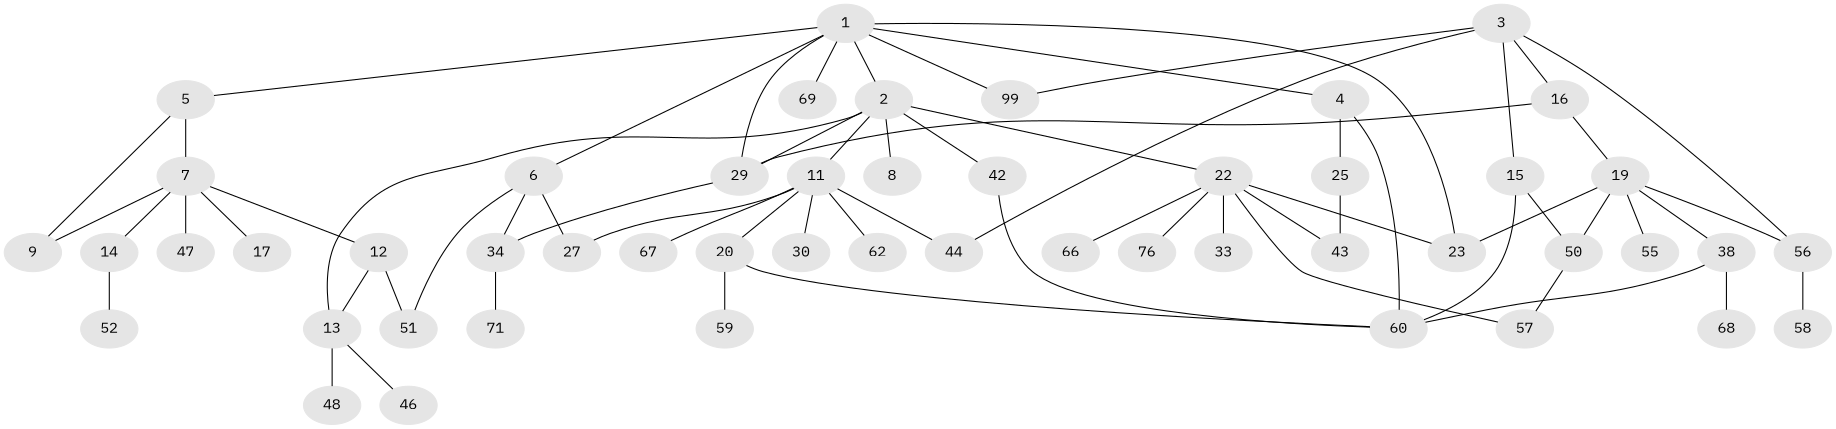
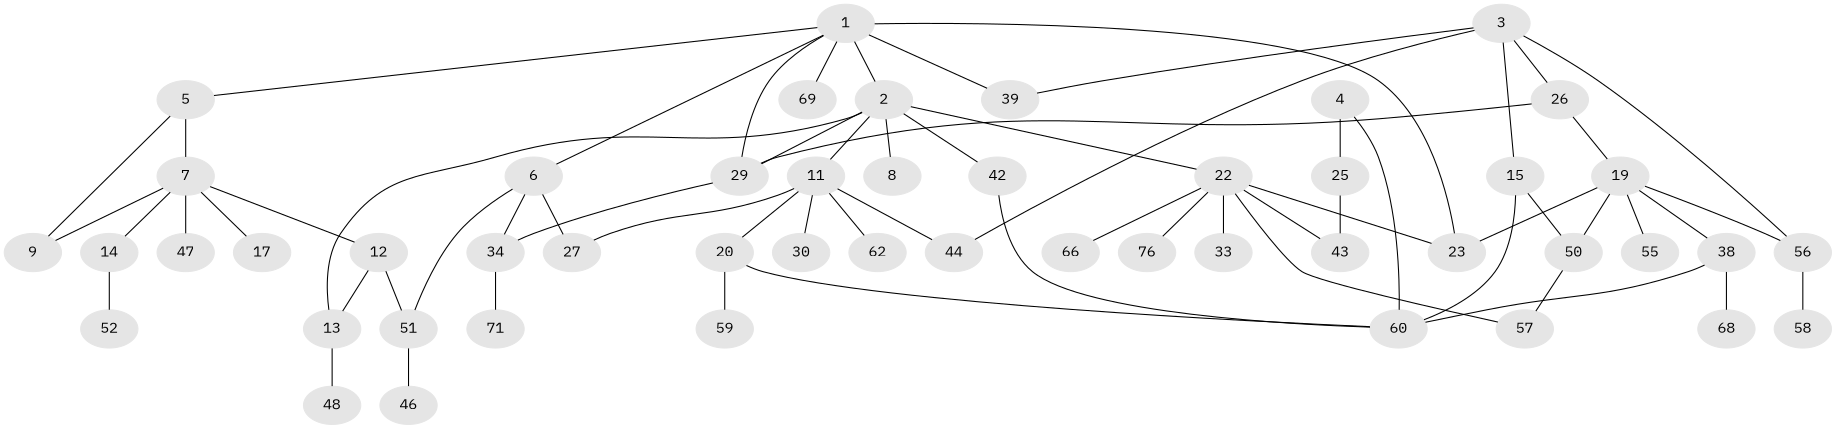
edge "1" -- "4": removed
node "99": label "99" -> "39"
node "16": label "16" -> "26"
node "67": removed
edge "13" -- "46": now "51" -- "46"
